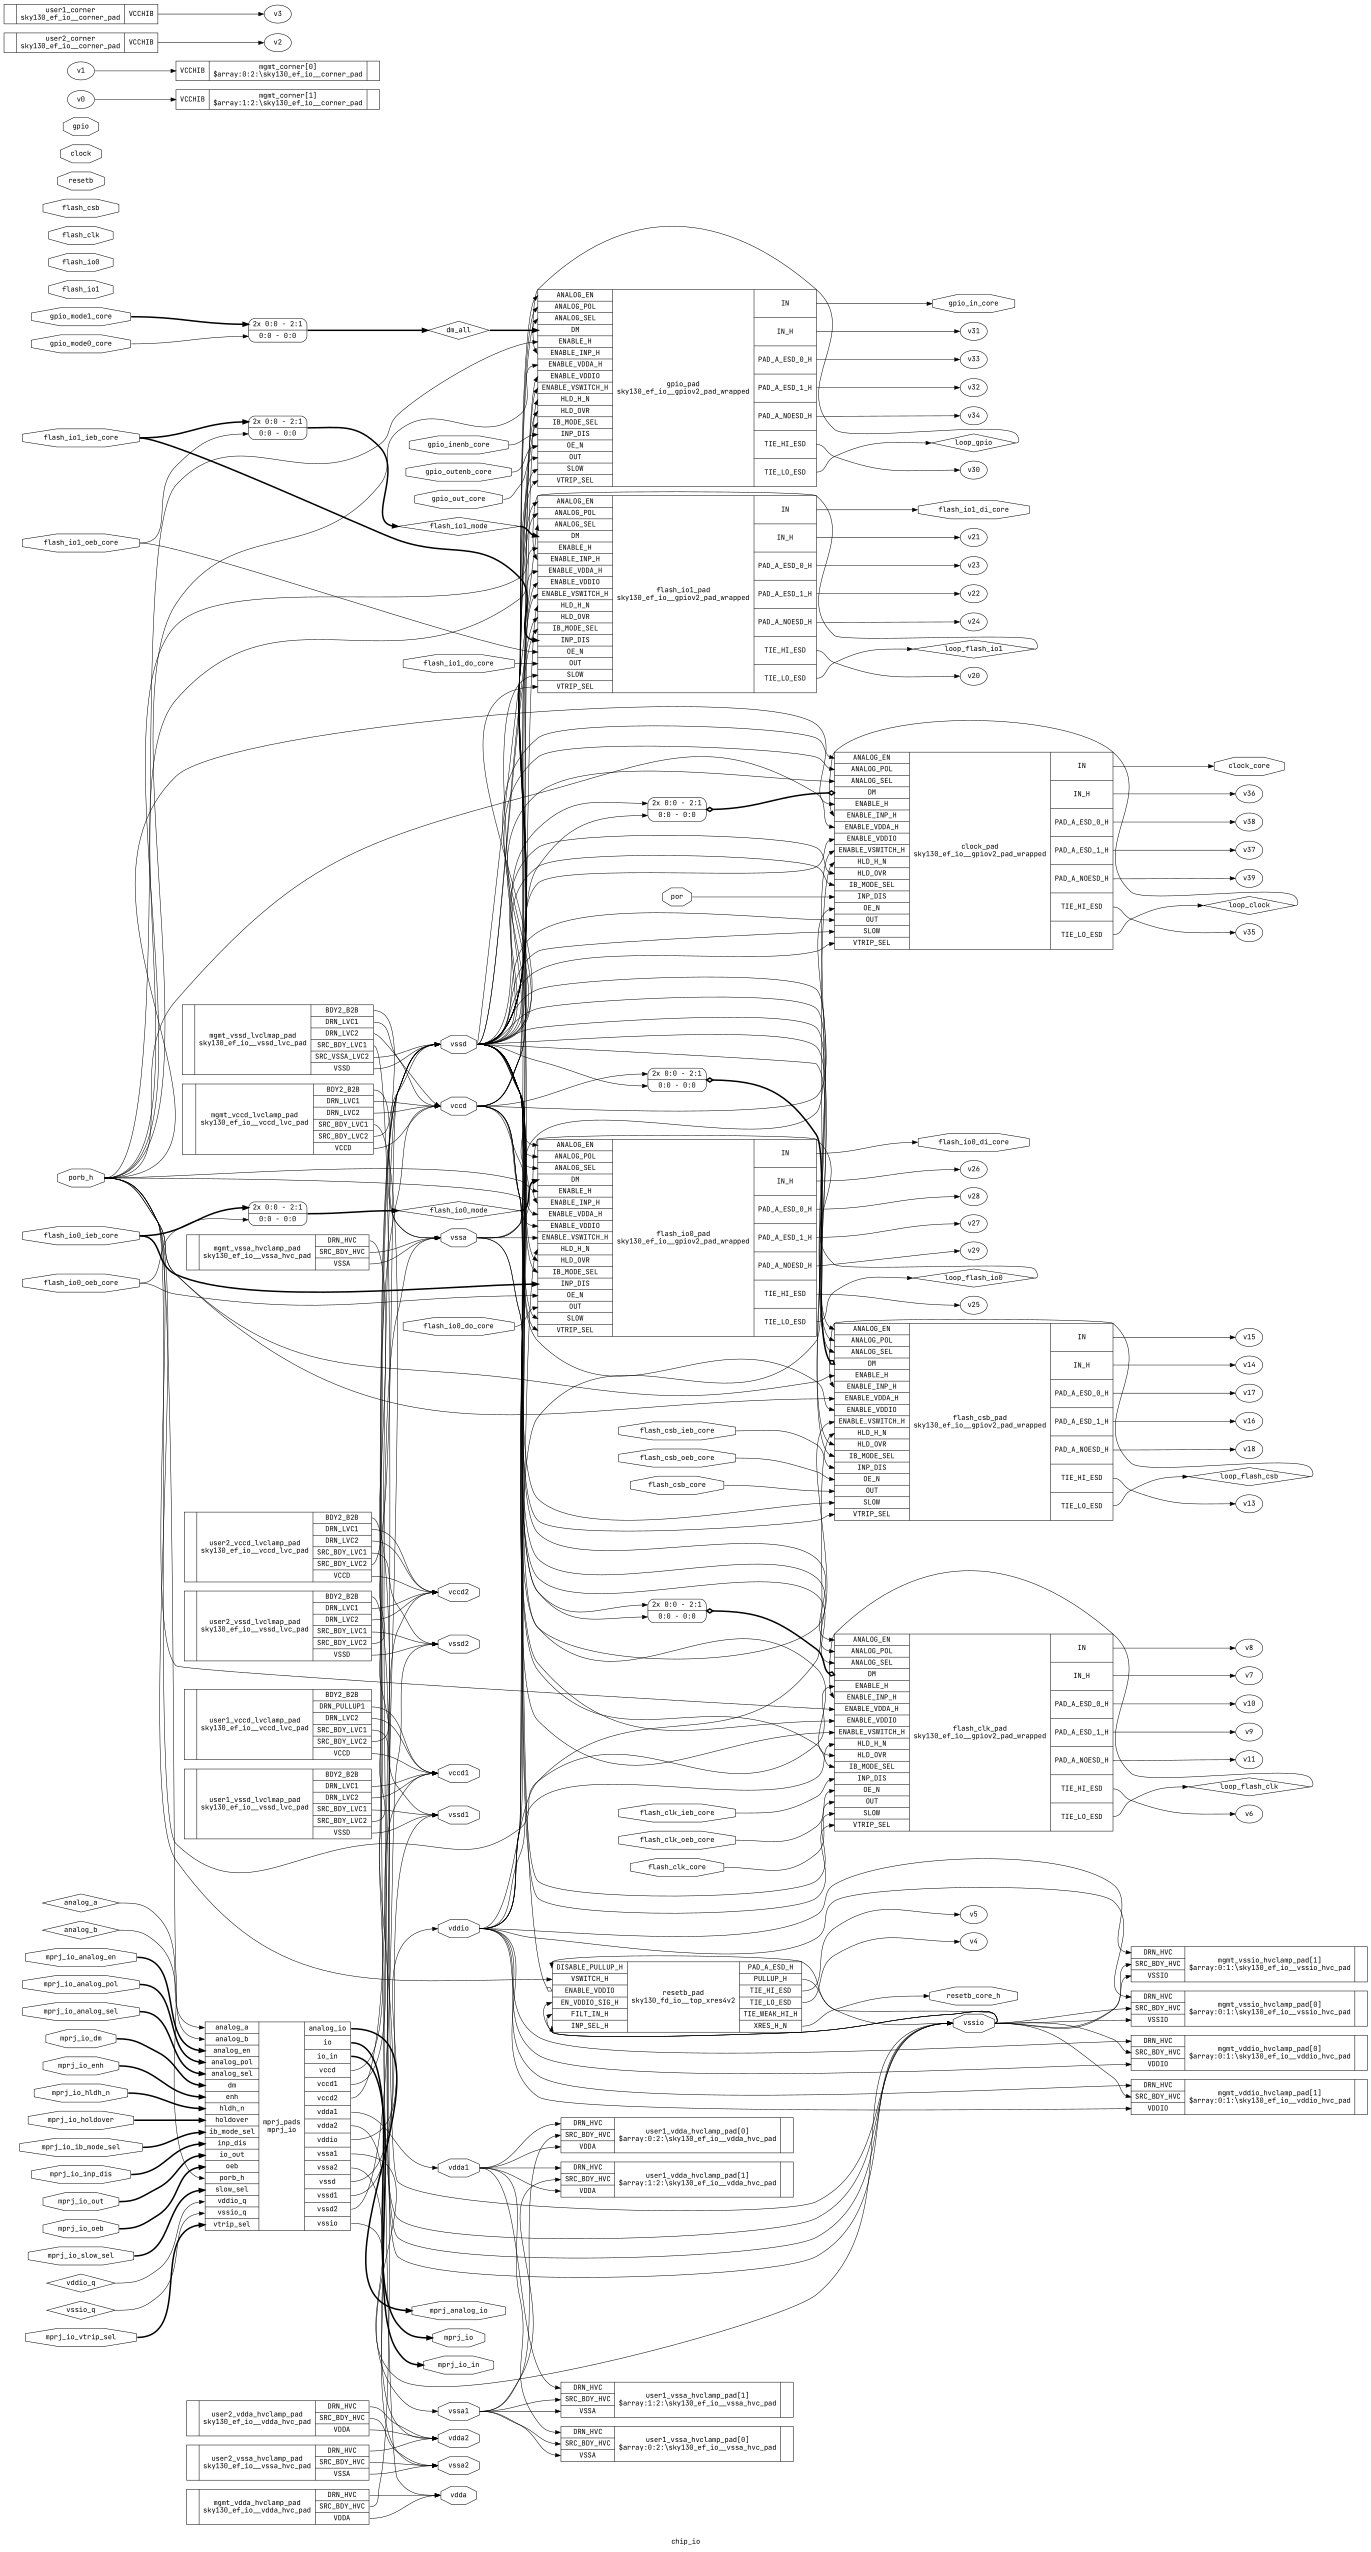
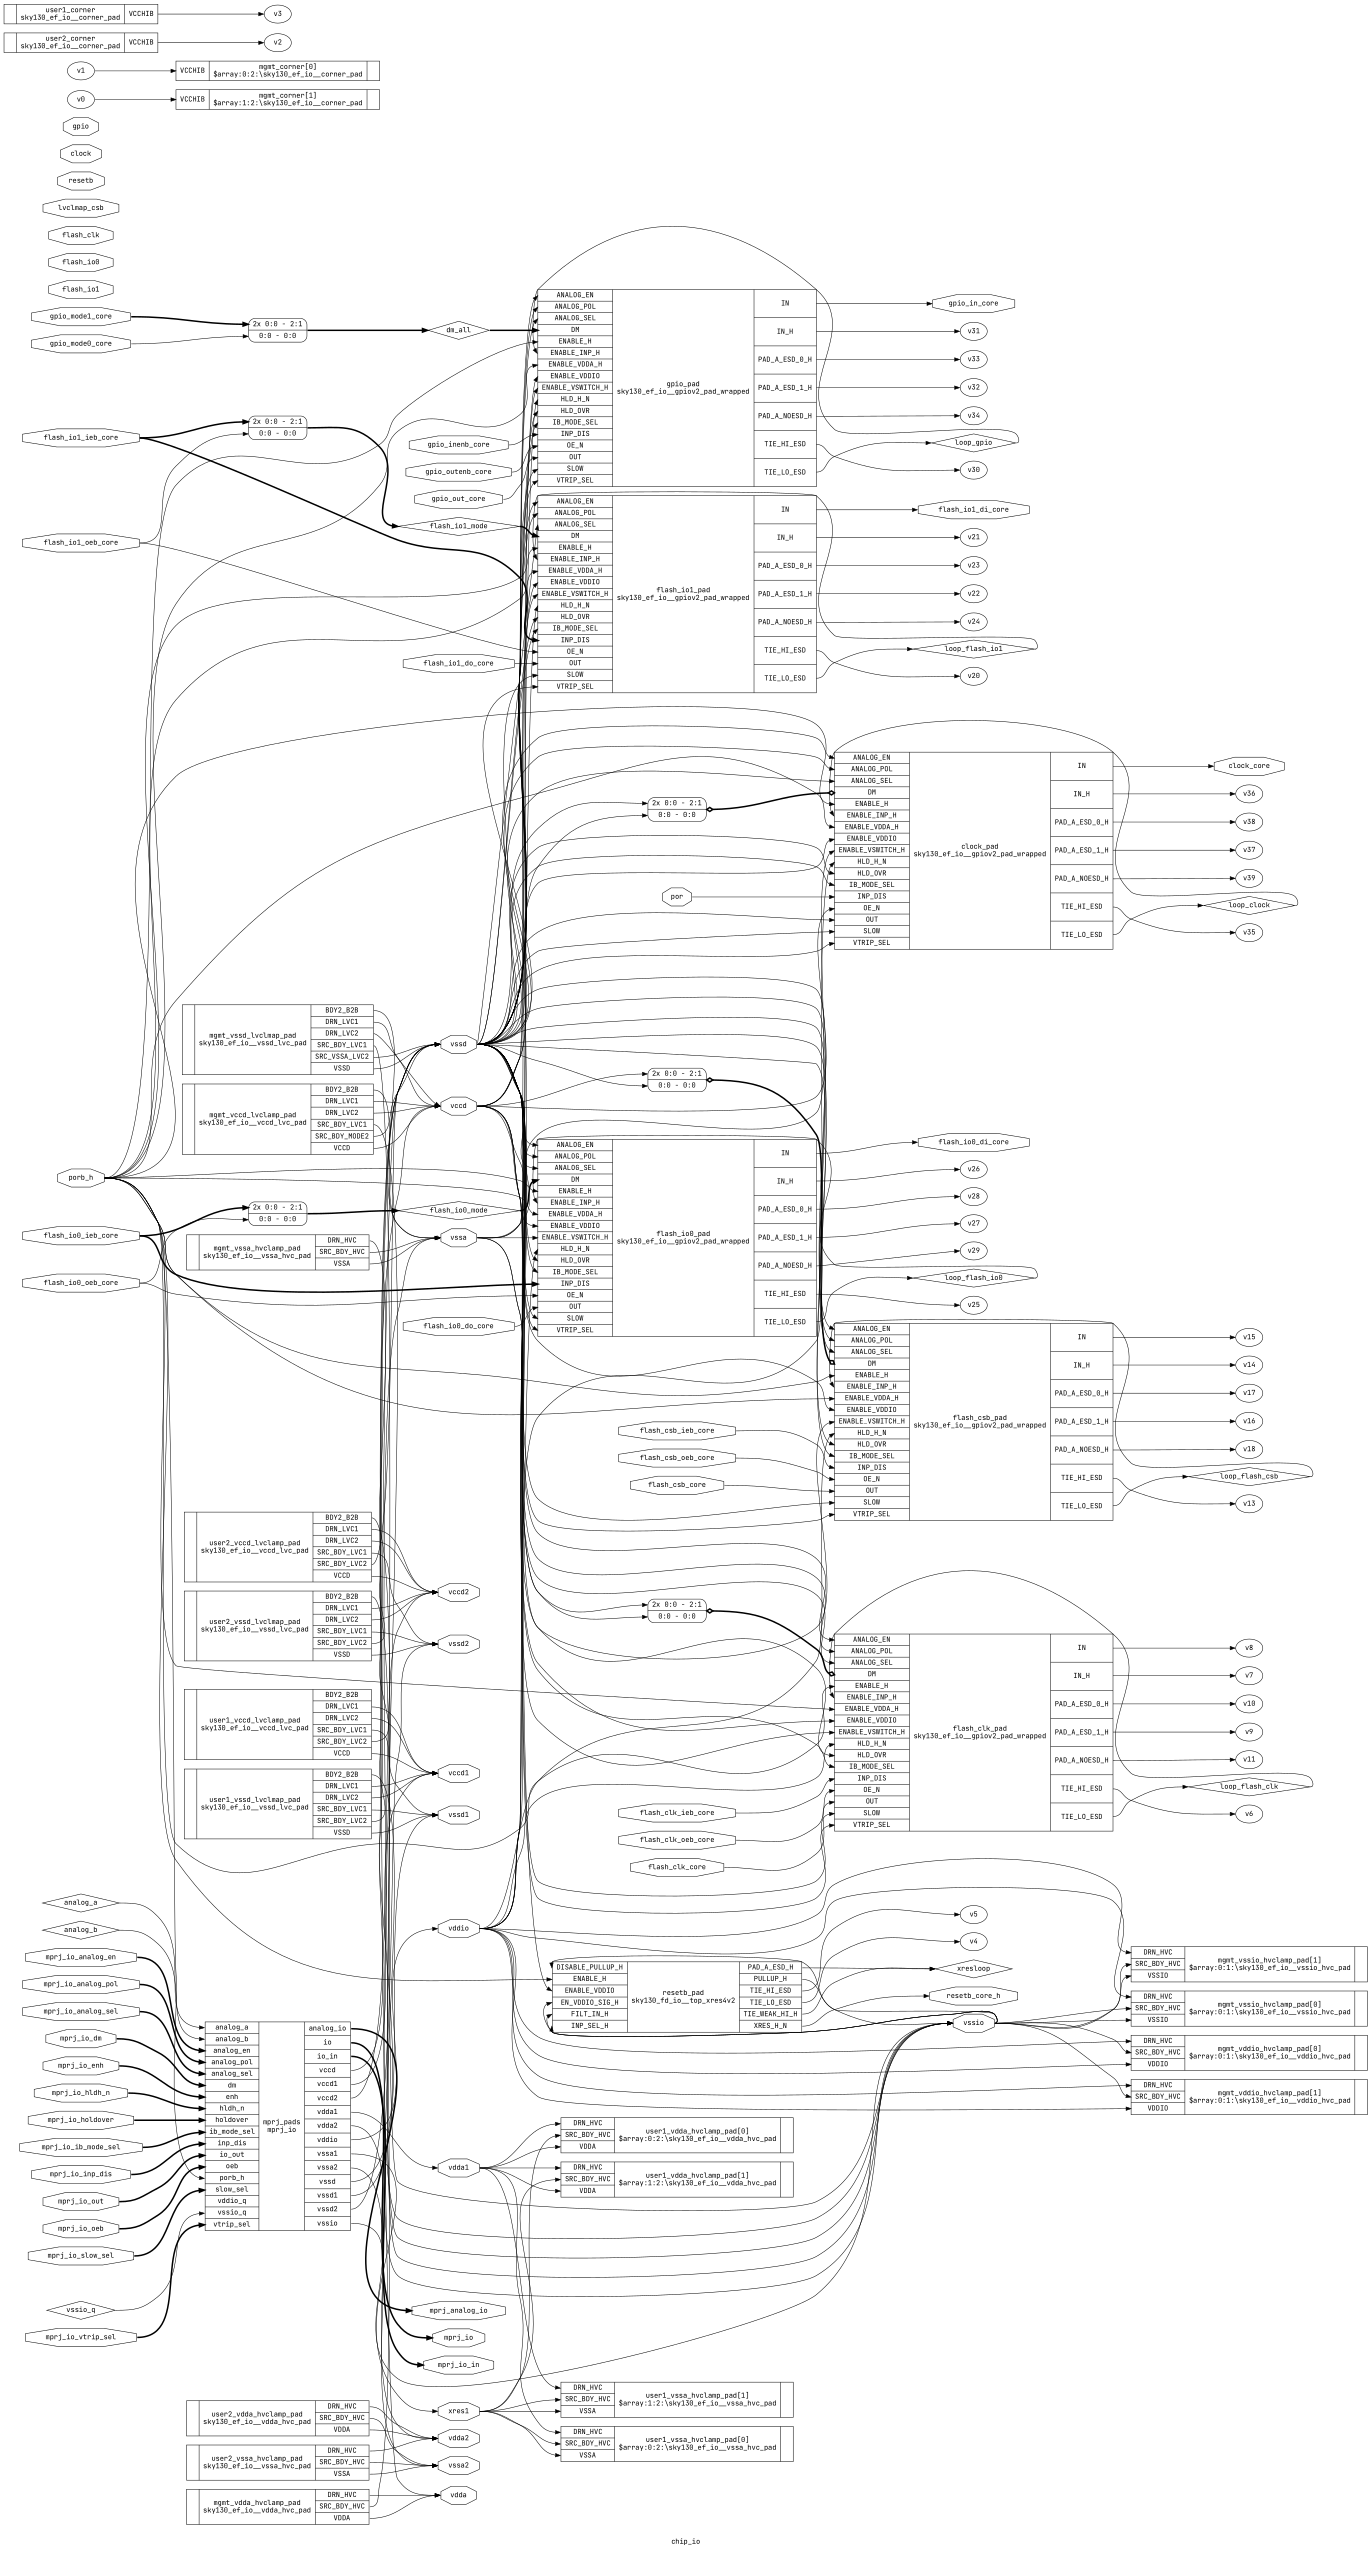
node "flash_csb": label "flash_csb" -> "lvclmap_csb"
node "mgmt_vccd_lvclamp_pad": text "SRC_BDY_LVC2" -> "SRC_BDY_MODE2"
edge "vccd" -> "DISABLE_PULLUP_H": arrowhead odiamond -> normal
node "user1_vccd_lvclamp_pad": text "DRN_PULLUP1" -> "DRN_LVC1"
node "xresloop": added
node "DISABLE_PULLUP_H": text "VSWITCH_H" -> "ENABLE_H"
node "vddio_q": removed
edge "user1_vssd_lvclmap_pad" -> "vssio": added
node "vssa1": label "vssa1" -> "xres1"
